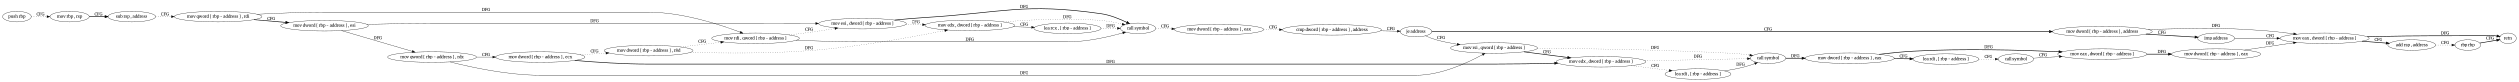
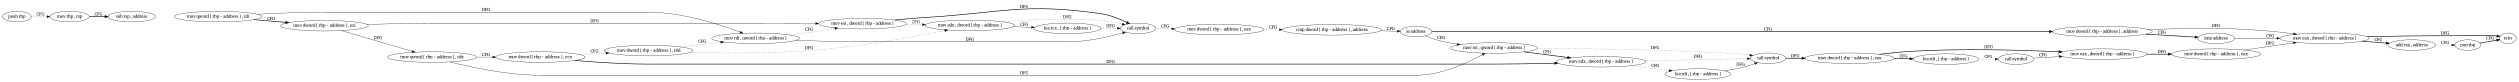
edge "sub rsp , address" -> "mov qword [ rbp - address ] , rdi": removed, label "CFG"
node "rbp rbp": label "rbp rbp" -> "pop rbp"
